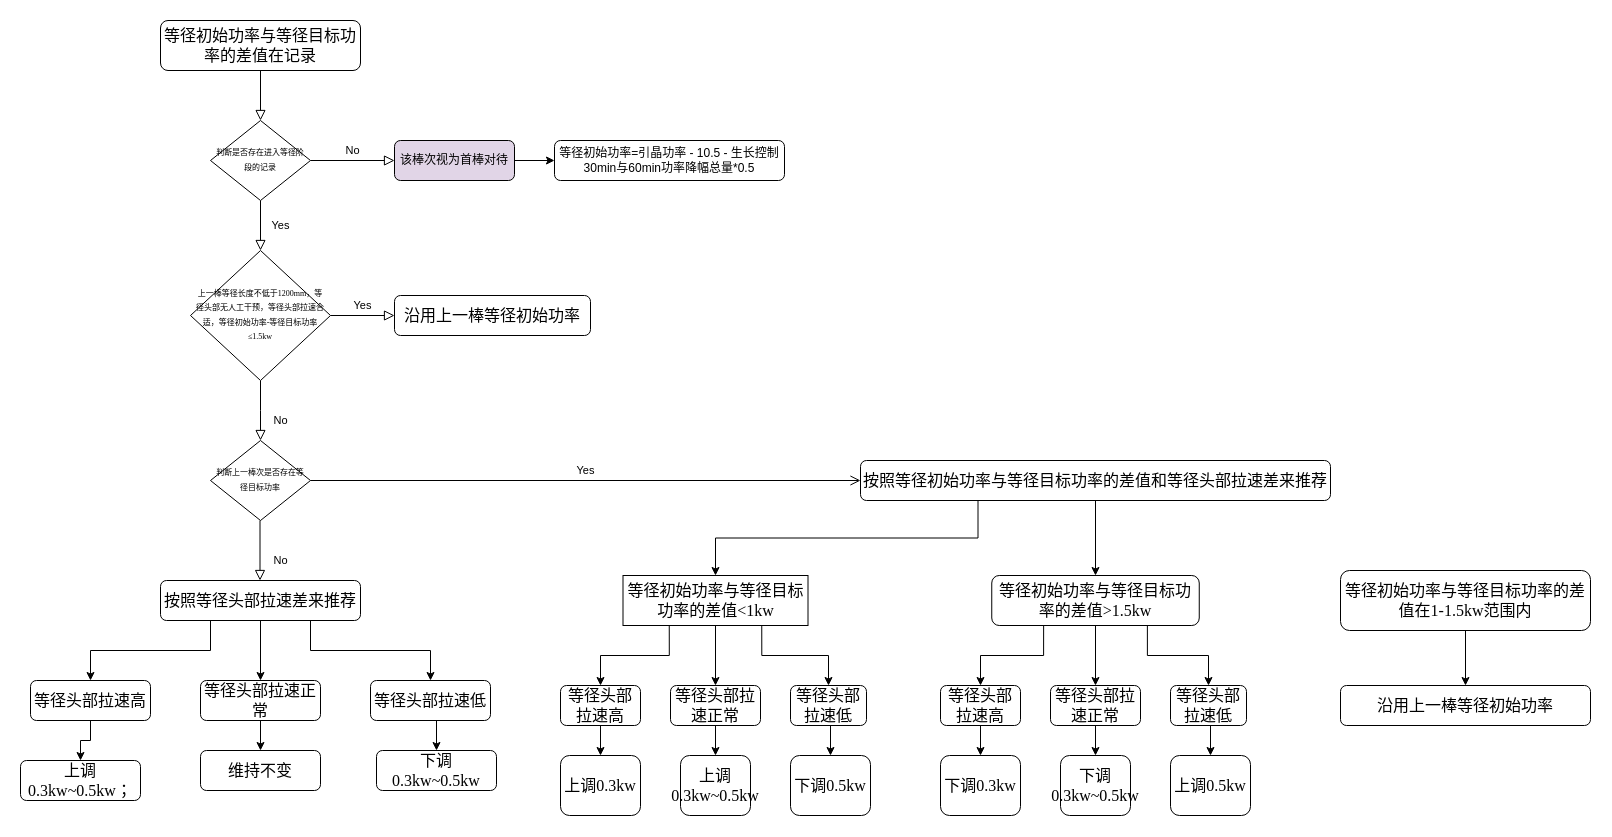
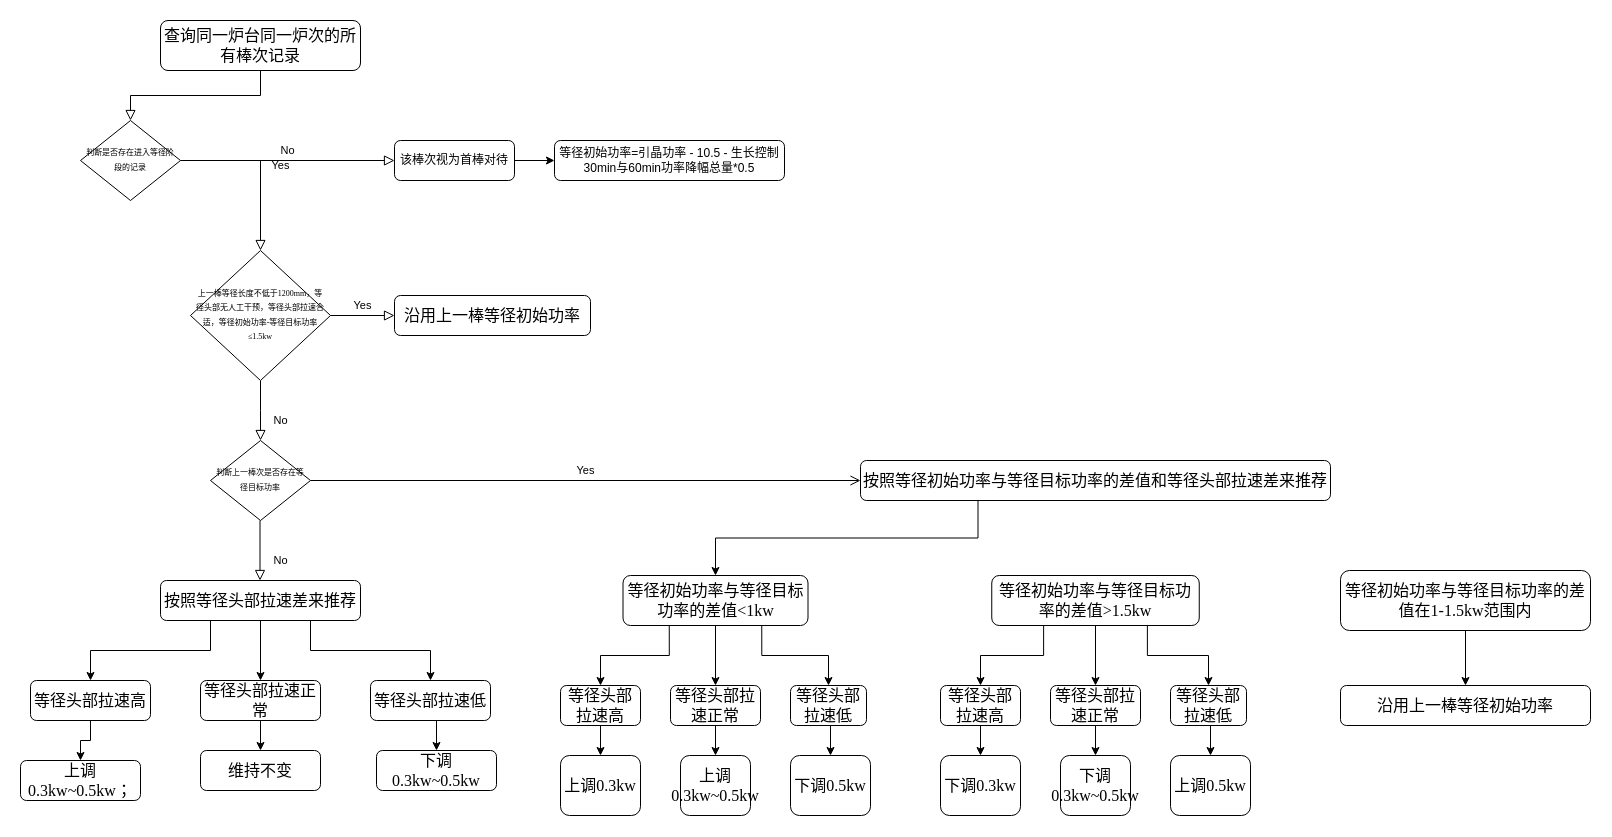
node "等径初始功率与等径目标功率的差值在记录": label "等径初始功率与等径目标功率的差值在记录" -> "查询同一炉台同一炉次的所有棒次记录"
node "判断是否存在进入等径阶段的记录": moved (261, 161) -> (131, 161)
node "该棒次视为首棒对待": fillcolor #e1d5e7 -> #ffffff
edge "按照等径初始功率与等径目标功率的差值和等径头部拉速差来推荐" -> "等径初始功率与等径目标功率的差值>1.5kw": removed
node "等径初始功率与等径目标功率的差值<1kw": shape rectangle -> rounded rectangle
